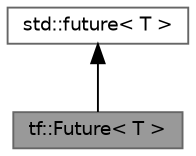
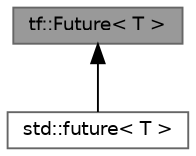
edge "tf::Future< T >" -> "std::future< T >": reversed
